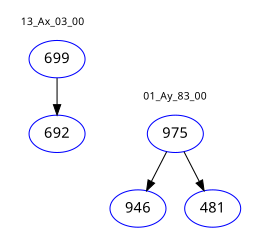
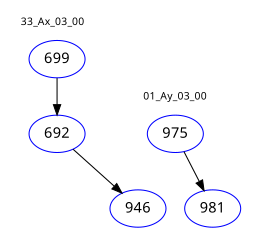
cluster "13_Ax_03_00": label "13_Ax_03_00" -> "33_Ax_03_00"
cluster "01_Ay_83_00": label "01_Ay_83_00" -> "01_Ay_03_00"
edge "975" -> "946": now "692" -> "946"
node "481": label "481" -> "981"
